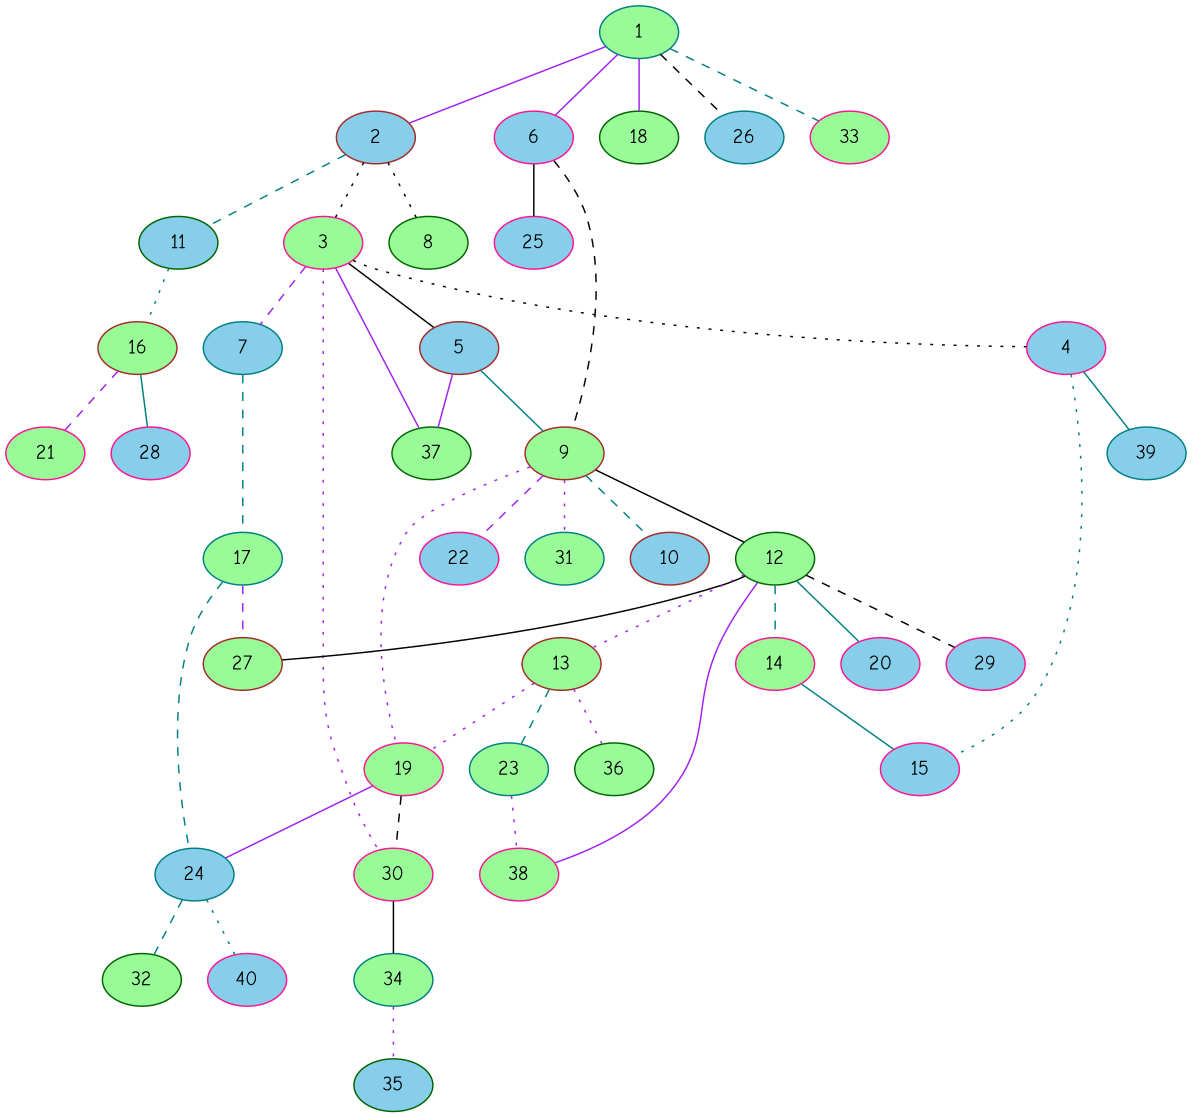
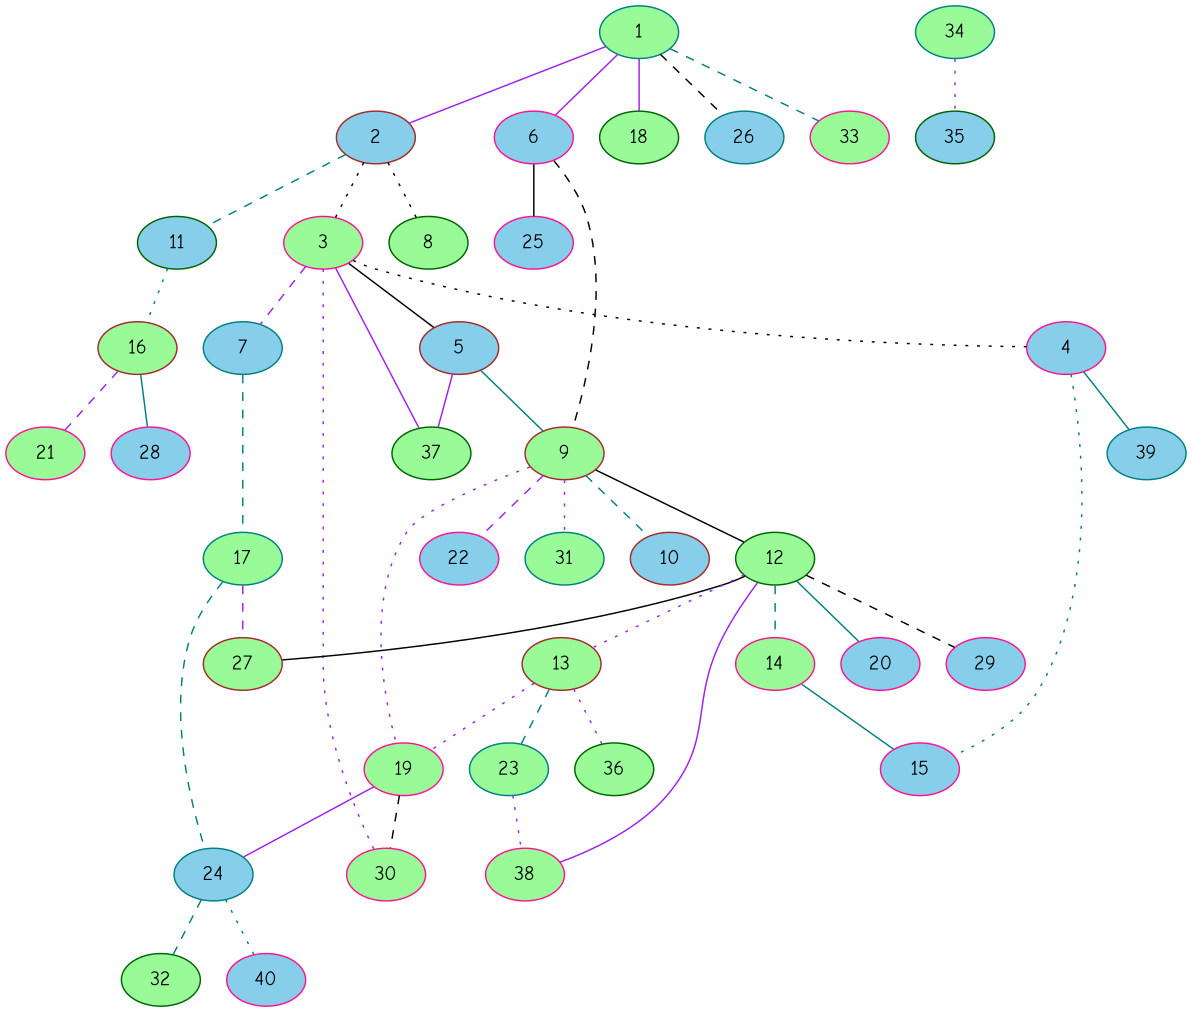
edge "30" -- "34": removed
